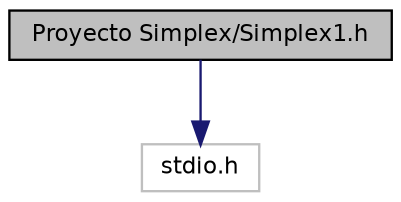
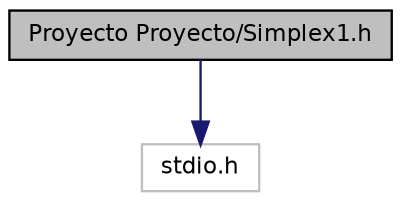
node "Proyecto Simplex/Simplex1.h": label "Proyecto Simplex/Simplex1.h" -> "Proyecto Proyecto/Simplex1.h"
